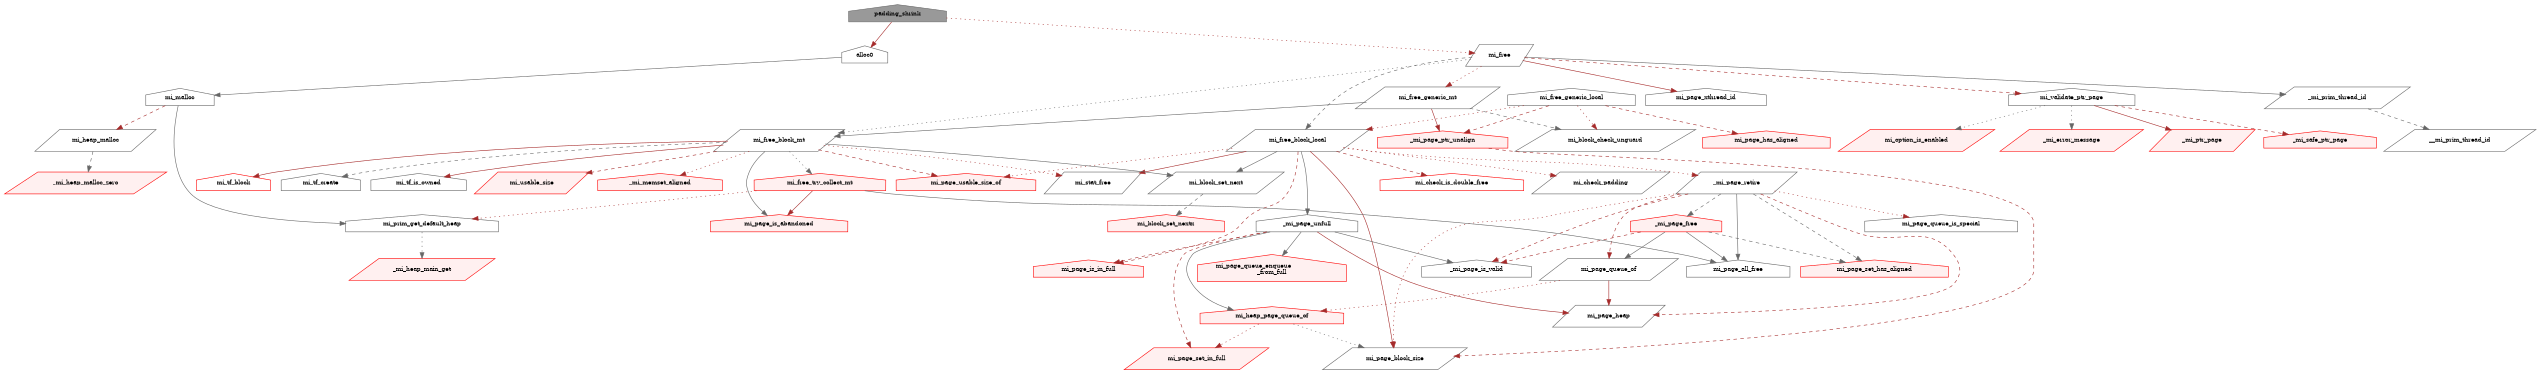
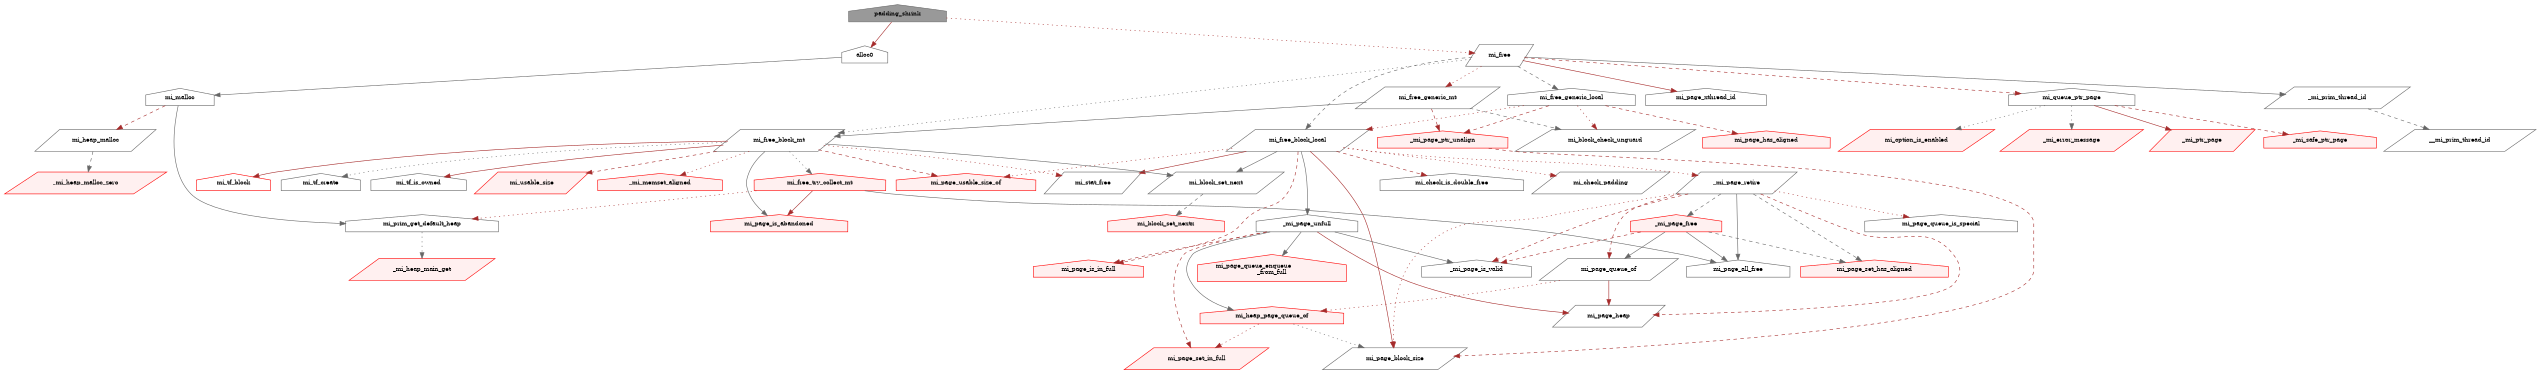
edge "mi_free" -> "mi_free_generic_local": added
node "mi_validate_ptr_page": label "mi_validate_ptr_page" -> "mi_queue_ptr_page"
edge "mi_free_generic_mt" -> "_mi_page_ptr_unalign": style solid -> dashed
edge "mi_free_block_mt" -> "mi_tf_create": style dashed -> dotted
node "mi_check_is_double_free": color red -> grey40
